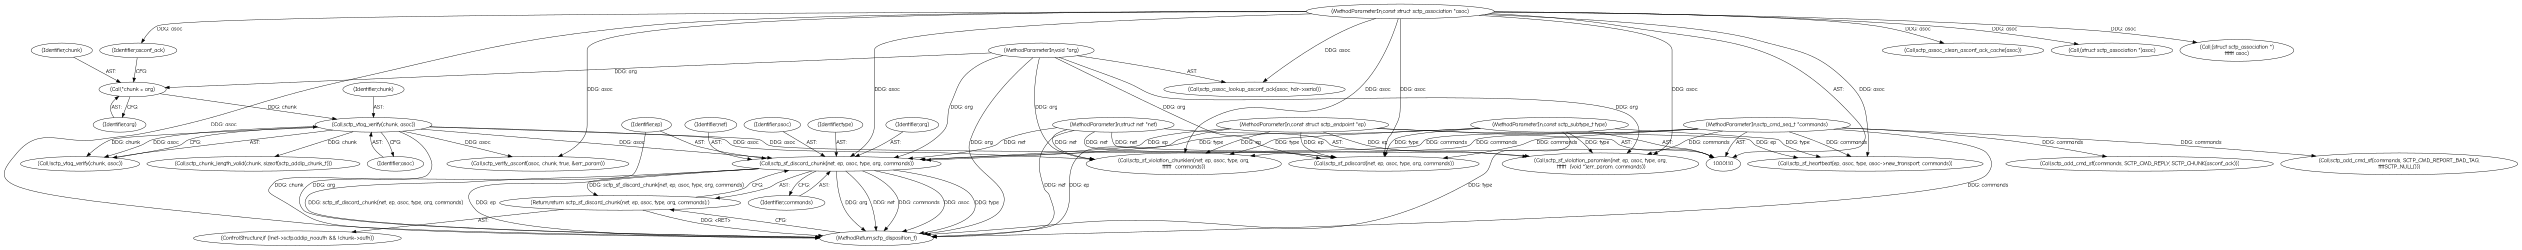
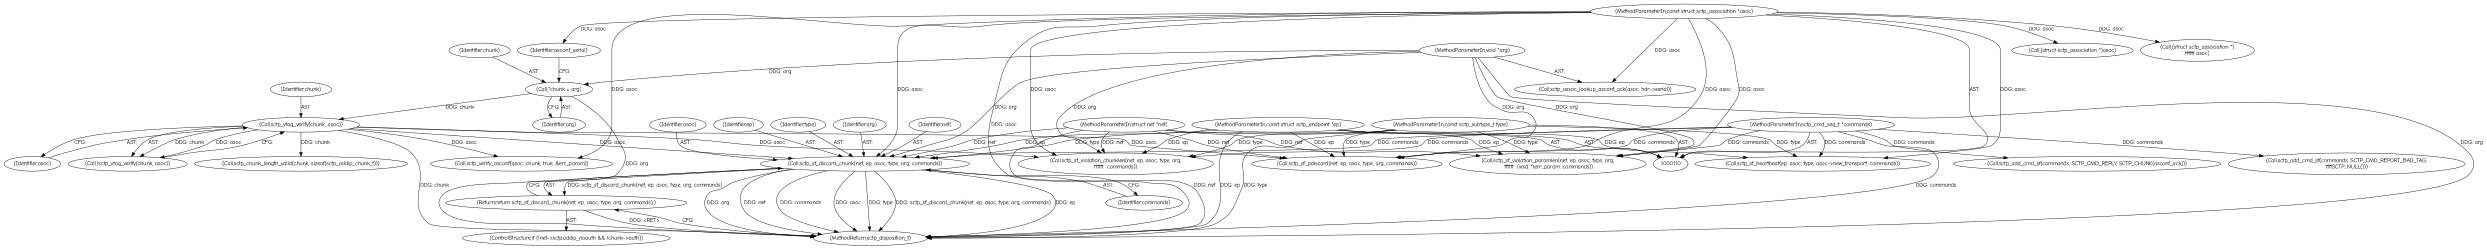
node "(Identifier,asconf_ack)": label "(Identifier,asconf_ack)" -> "(Identifier,asconf_serial)"
node "(Call,sctp_assoc_clean_asconf_ack_cache(asoc))": removed
edge "(Identifier,ep)" -> "(MethodReturn,sctp_disposition_t)": now "(Call,*chunk = arg)" -> "(MethodReturn,sctp_disposition_t)"
